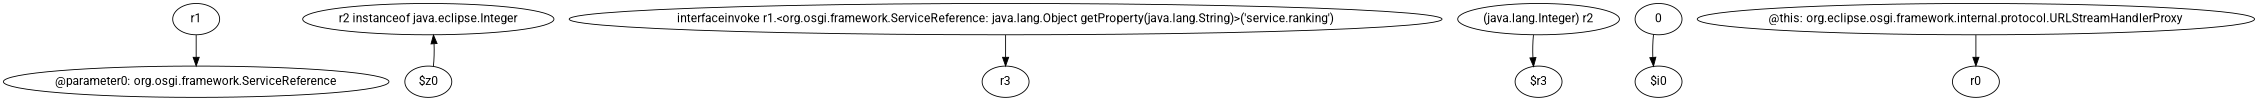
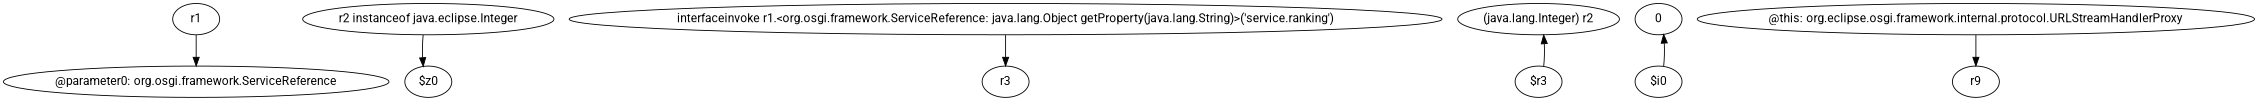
edge "(java.lang.Integer) r2" -> "$r3": reversed
edge "0" -> "$i0": reversed
edge "$z0" -> "r2 instanceof java.eclipse.Integer": reversed
node "r0": label "r0" -> "r9"
